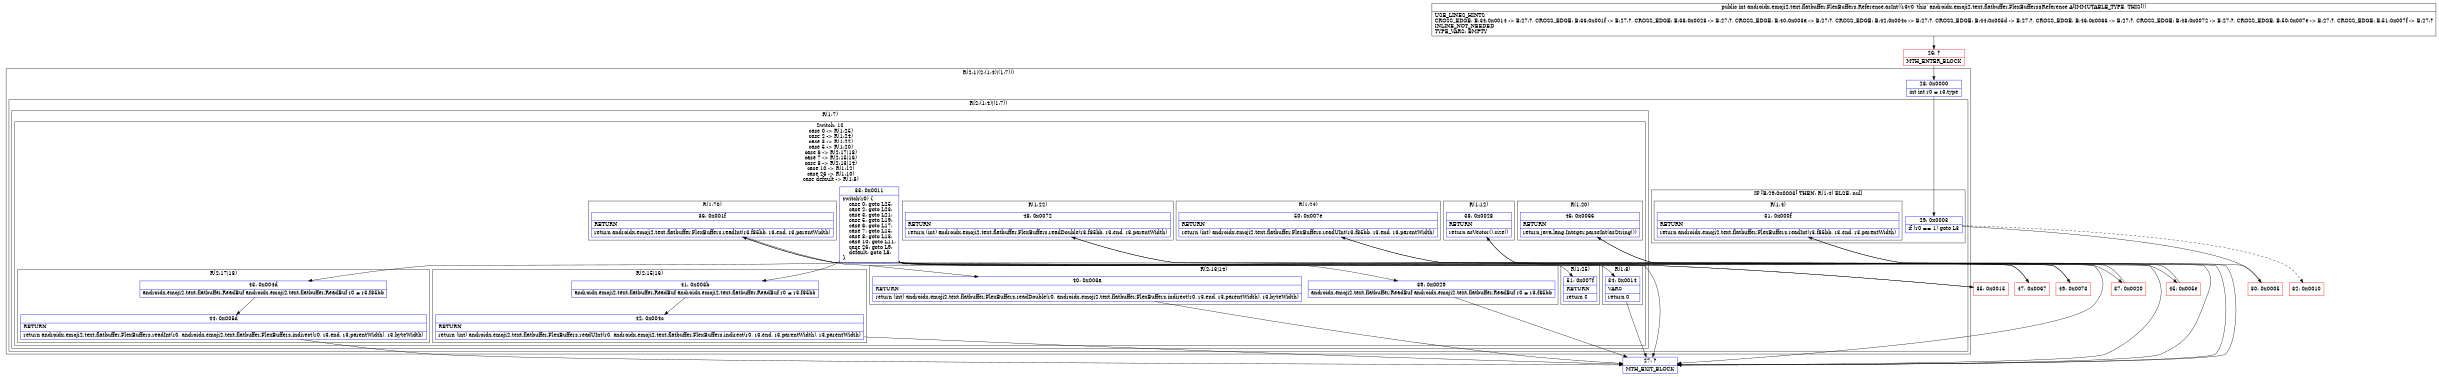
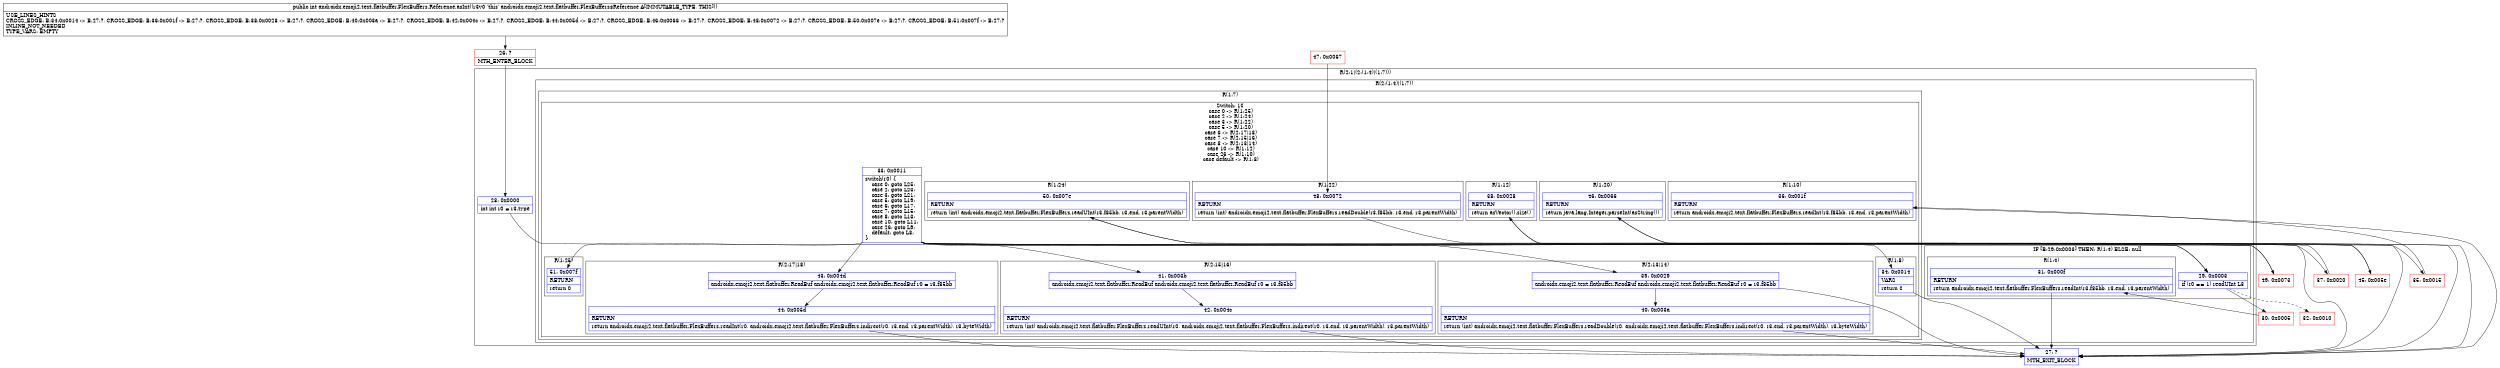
cluster "R(1:70)": label "R(1:70)" -> "R(1:10)"
node "29: 0x0003": text "if (r0 == 1) goto L3" -> "if (r0 == 1) readUInt L3"
edge "33: 0x0011" -> "47: 0x0067": now "33: 0x0011" -> "29: 0x0003"
edge "36: 0x001f" -> "40: 0x003a": now "39: 0x0029" -> "40: 0x003a"
